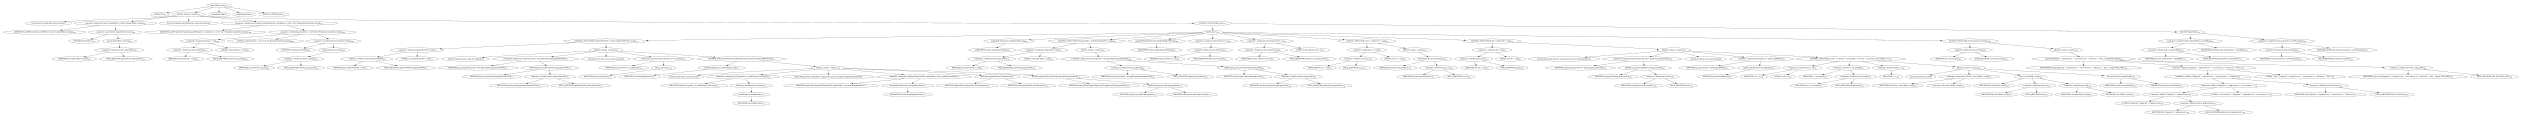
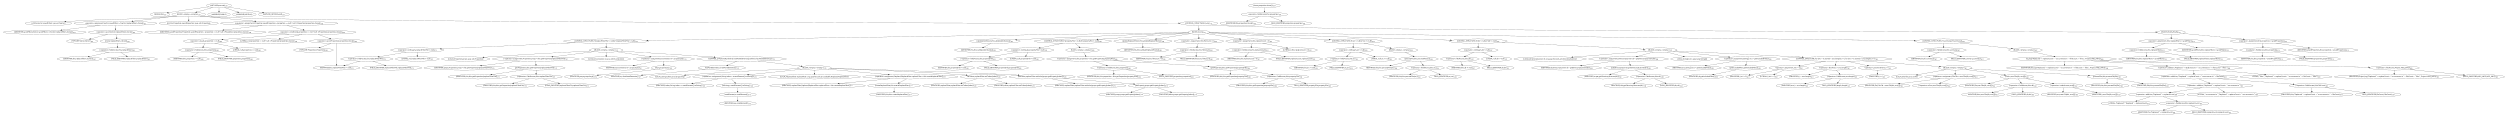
edge "(<operator>.cast,(Properties) properties.clone())" -> "(clone,properties.clone())": now "(<operator>.cast,(Properties) properties.clone())" -> "(IDENTIFIER,this,replaceFilterFile != null)"
